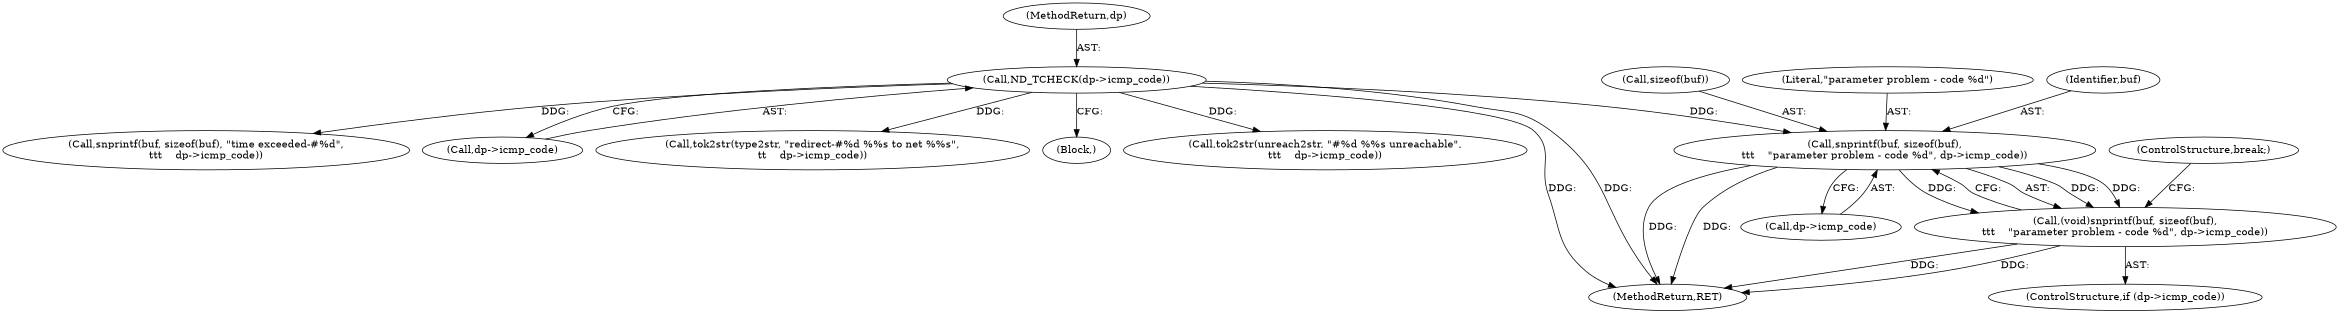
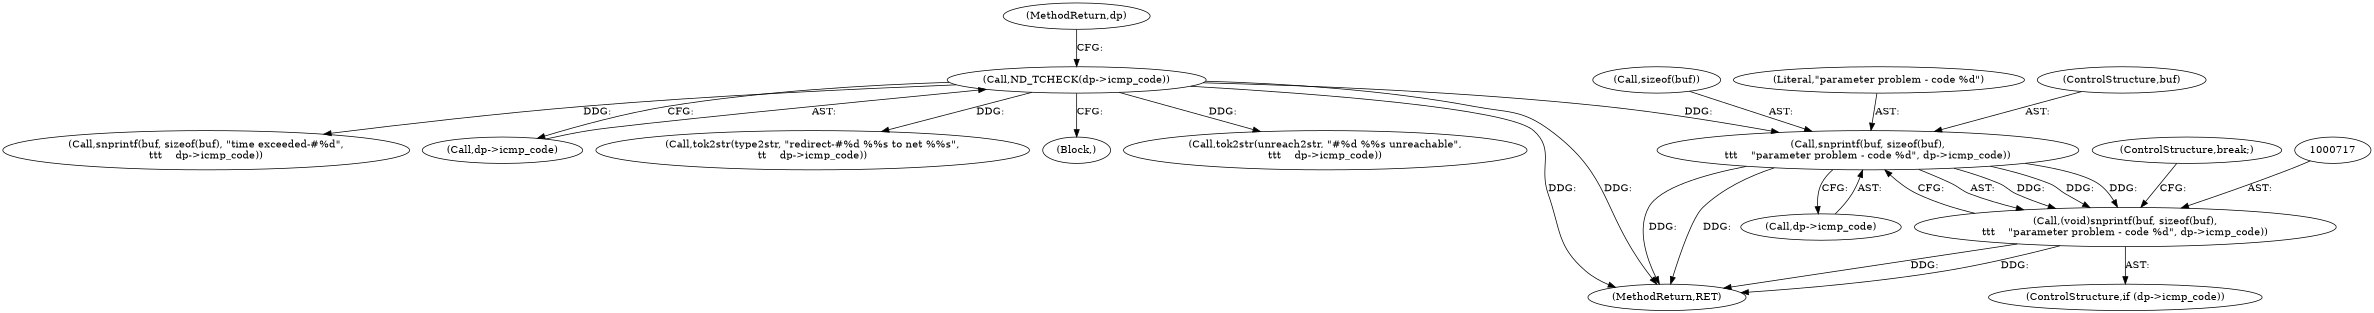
edge "(MethodReturn,dp)" -> "(Call,ND_TCHECK(dp->icmp_code))": label "AST: " -> "CFG: "
node "(Identifier,buf)": label "(Identifier,buf)" -> "(ControlStructure,buf)"
node "1000717": added
